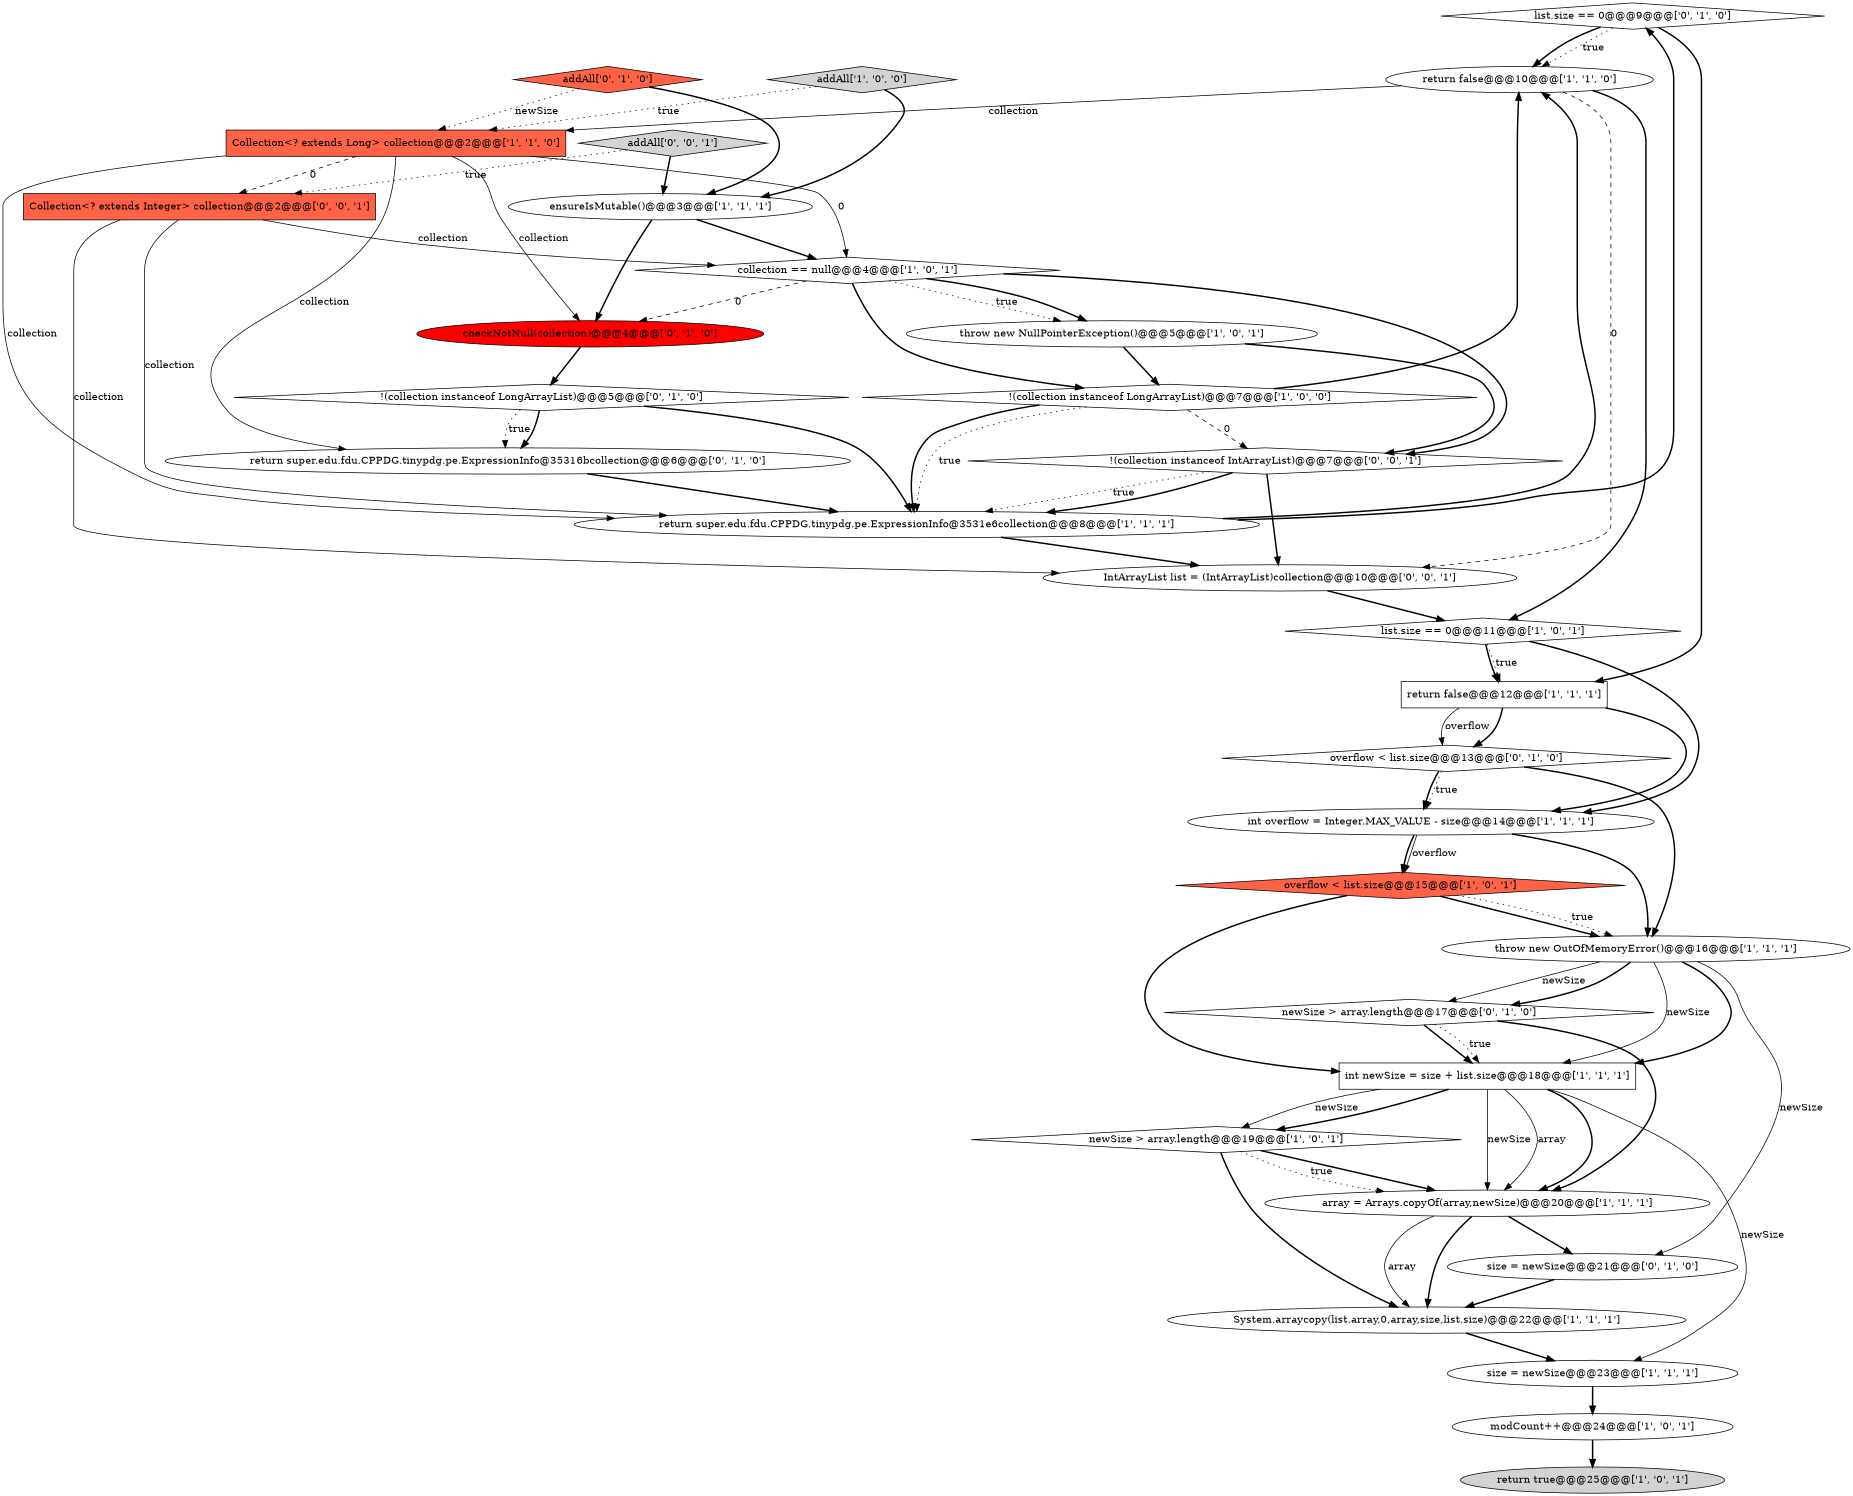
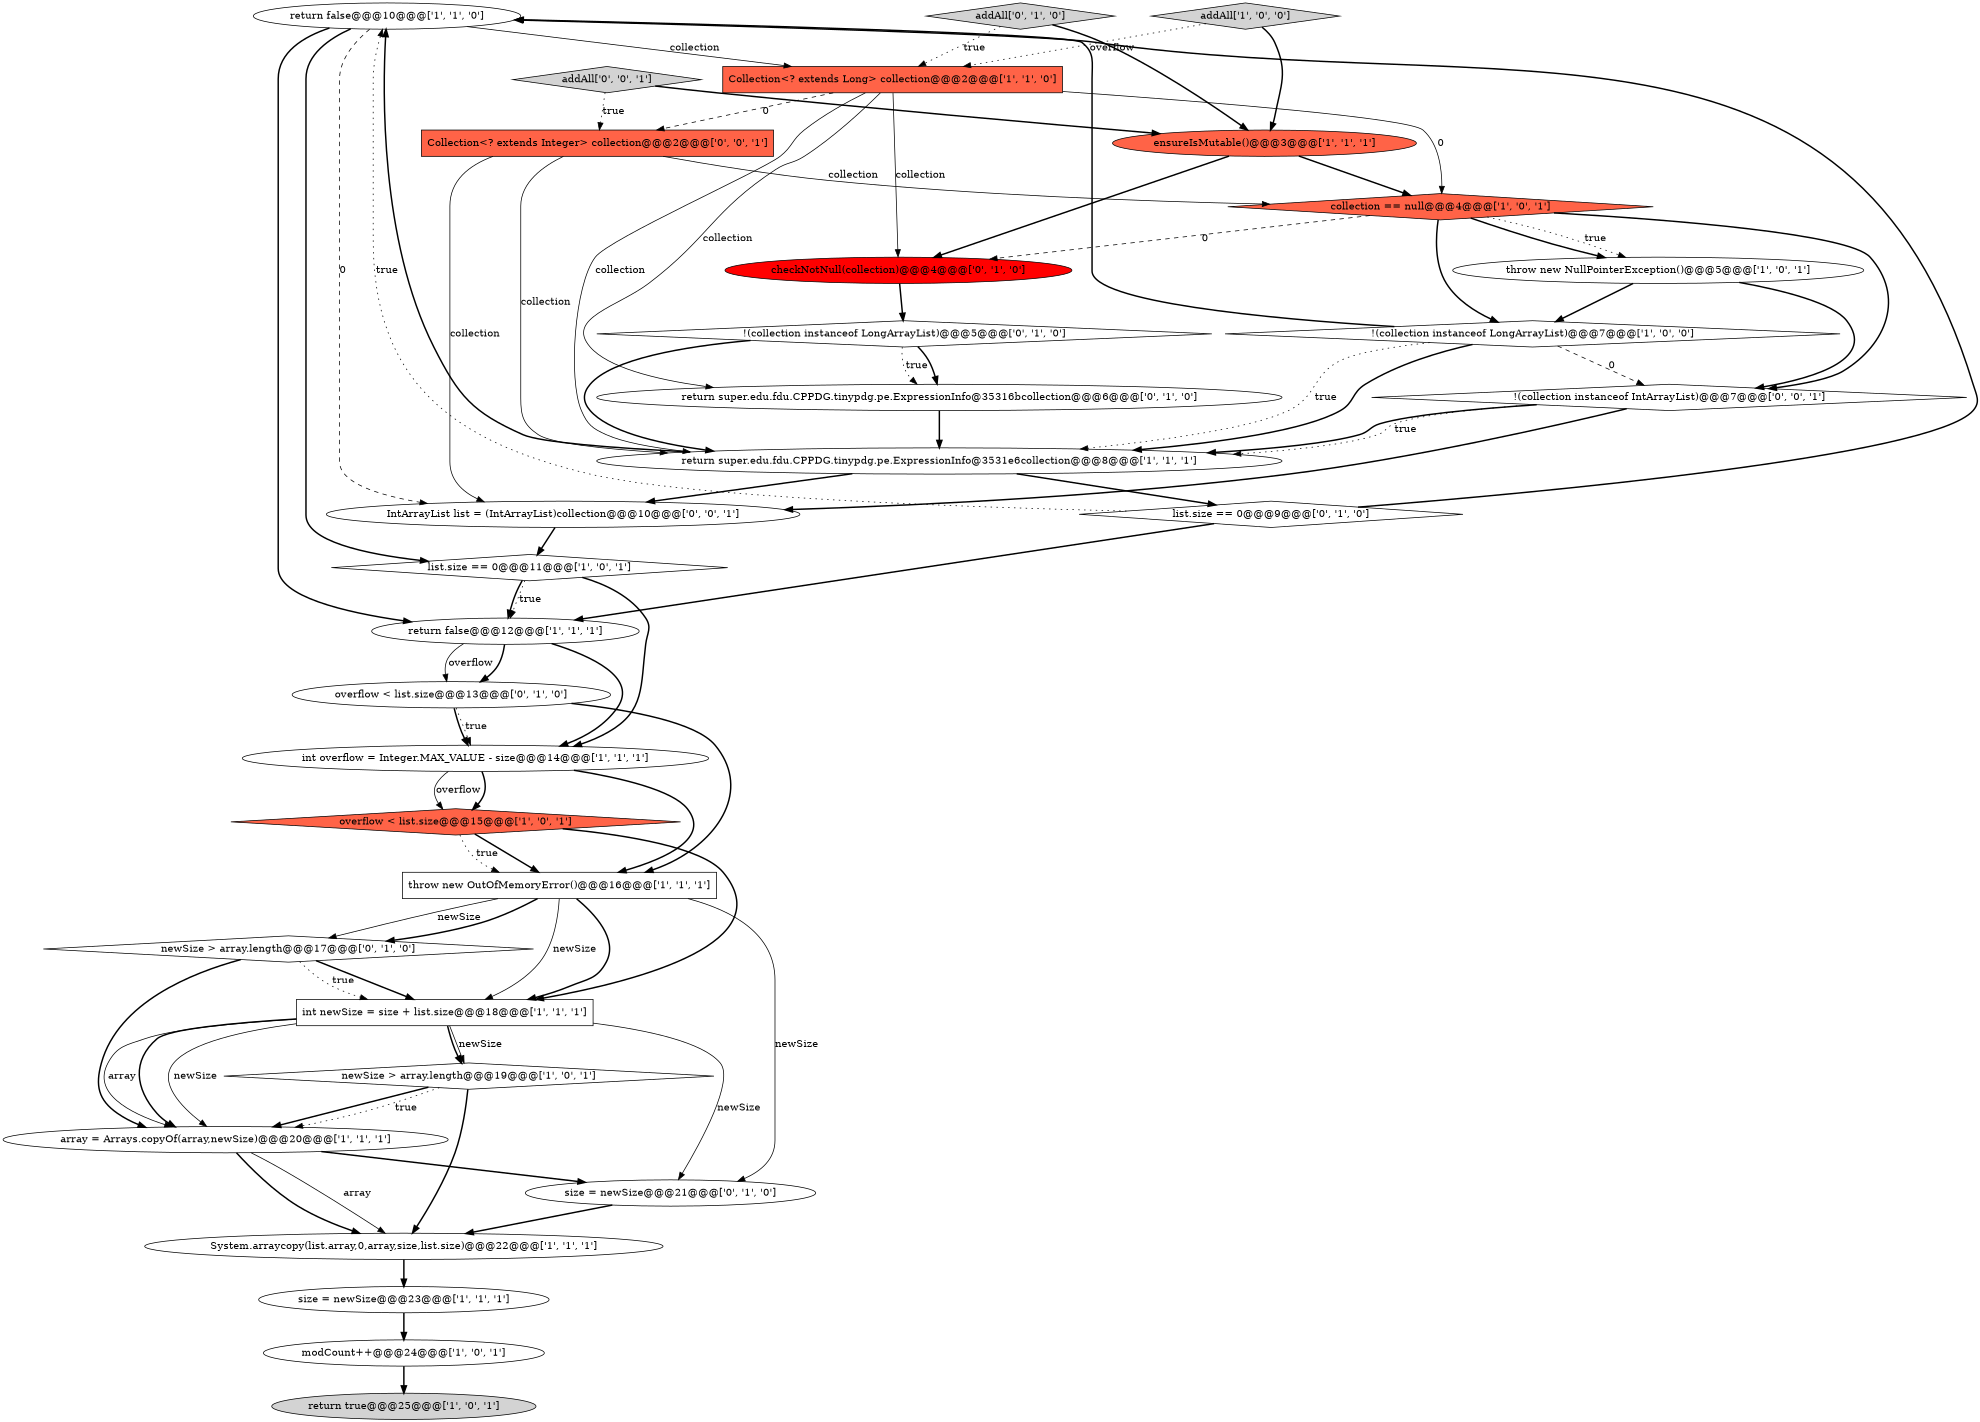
node "addAll['0', '1', '0']": fillcolor tomato -> lightgray
edge "addAll['0', '1', '0']" -> "Collection<? extends Long> collection@@@2@@@['1', '1', '0']": label "newSize" -> "true"
edge "addAll['1', '0', '0']" -> "Collection<? extends Long> collection@@@2@@@['1', '1', '0']": label "true" -> "overflow"
node "ensureIsMutable()@@@3@@@['1', '1', '1']": fillcolor white -> tomato
node "collection == null@@@4@@@['1', '0', '1']": fillcolor white -> tomato
edge "return false@@@10@@@['1', '1', '0']" -> "return false@@@12@@@['1', '1', '1']": added
node "return false@@@12@@@['1', '1', '1']": shape box -> ellipse
node "overflow < list.size@@@13@@@['0', '1', '0']": shape diamond -> ellipse
node "throw new OutOfMemoryError()@@@16@@@['1', '1', '1']": shape ellipse -> box
edge "int newSize = size + list.size@@@18@@@['1', '1', '1']" -> "size = newSize@@@23@@@['1', '1', '1']": now "int newSize = size + list.size@@@18@@@['1', '1', '1']" -> "size = newSize@@@21@@@['0', '1', '0']"
